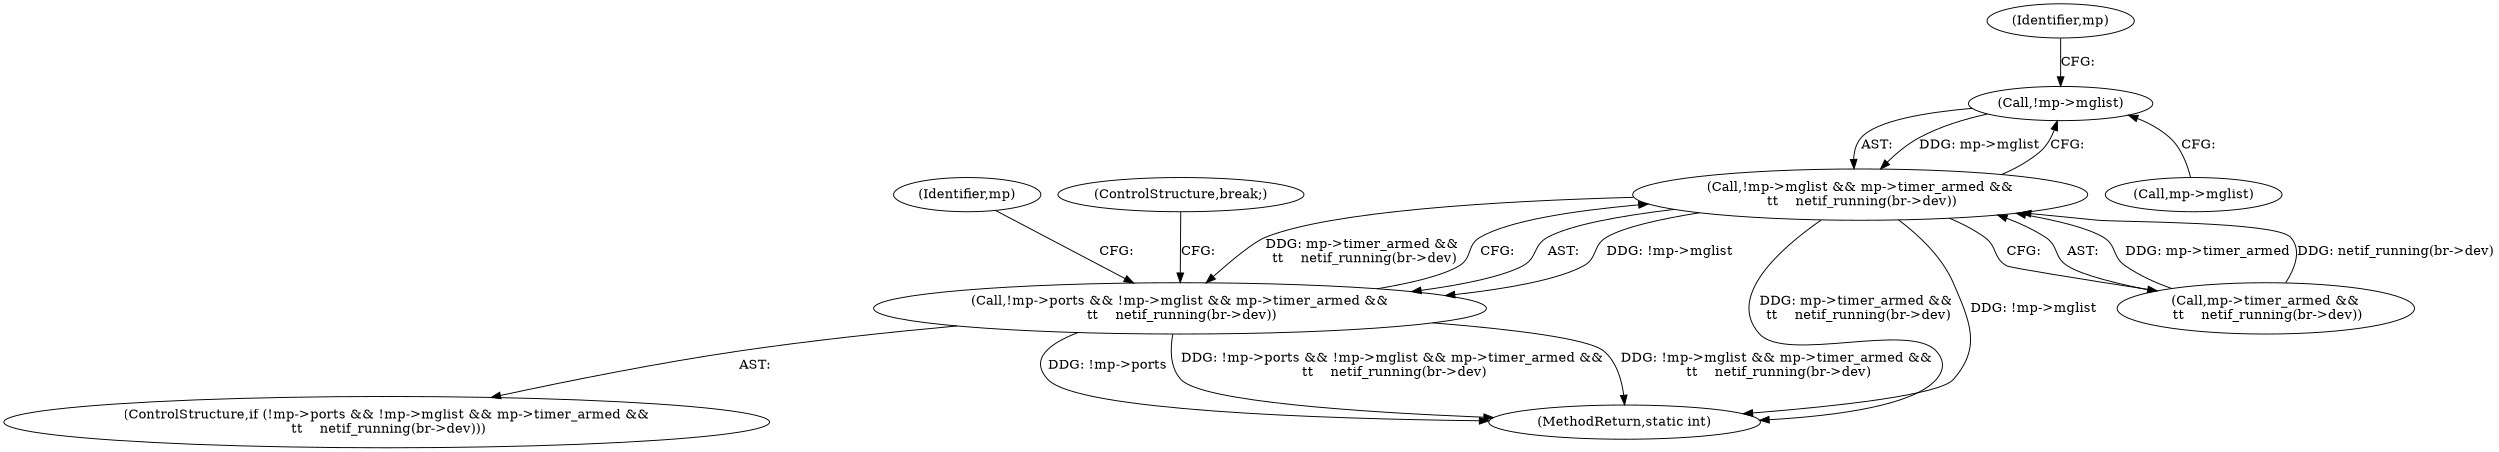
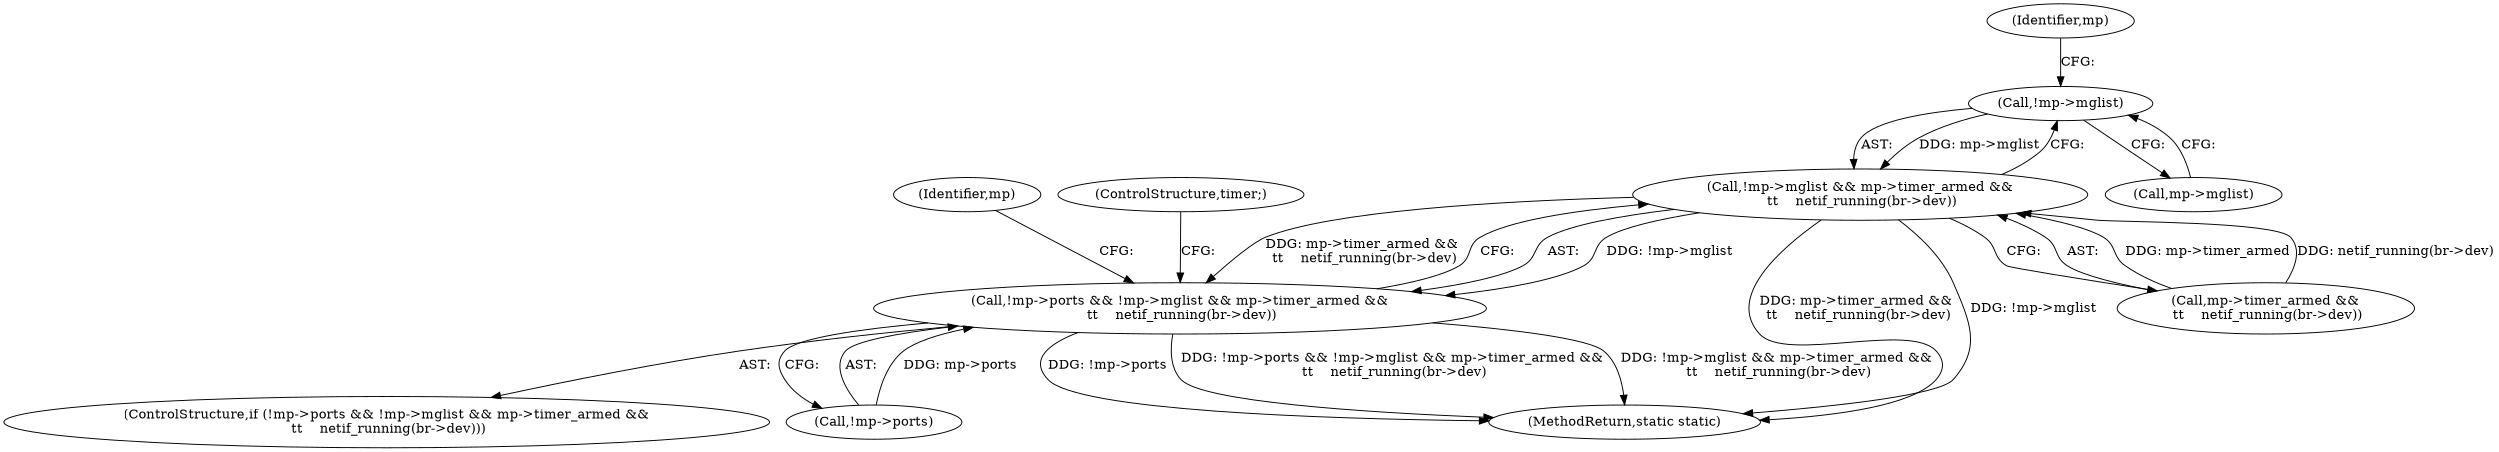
edge "(Call,!mp->mglist)" -> "(Call,mp->mglist)": added, label "CFG:"
node "(ControlStructure,break;)": label "(ControlStructure,break;)" -> "(ControlStructure,timer;)"
node "(Call,!mp->ports)": added
node "(MethodReturn,static int)": label "(MethodReturn,static int)" -> "(MethodReturn,static static)"
